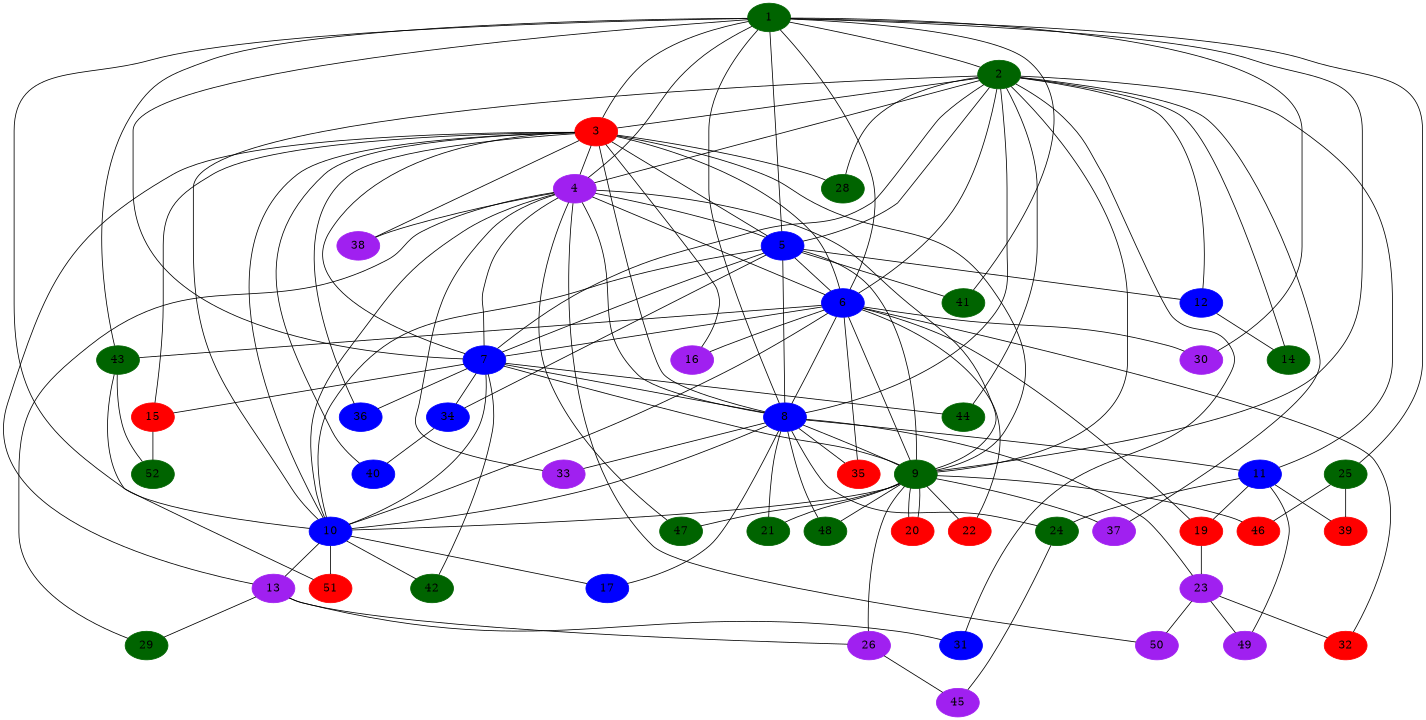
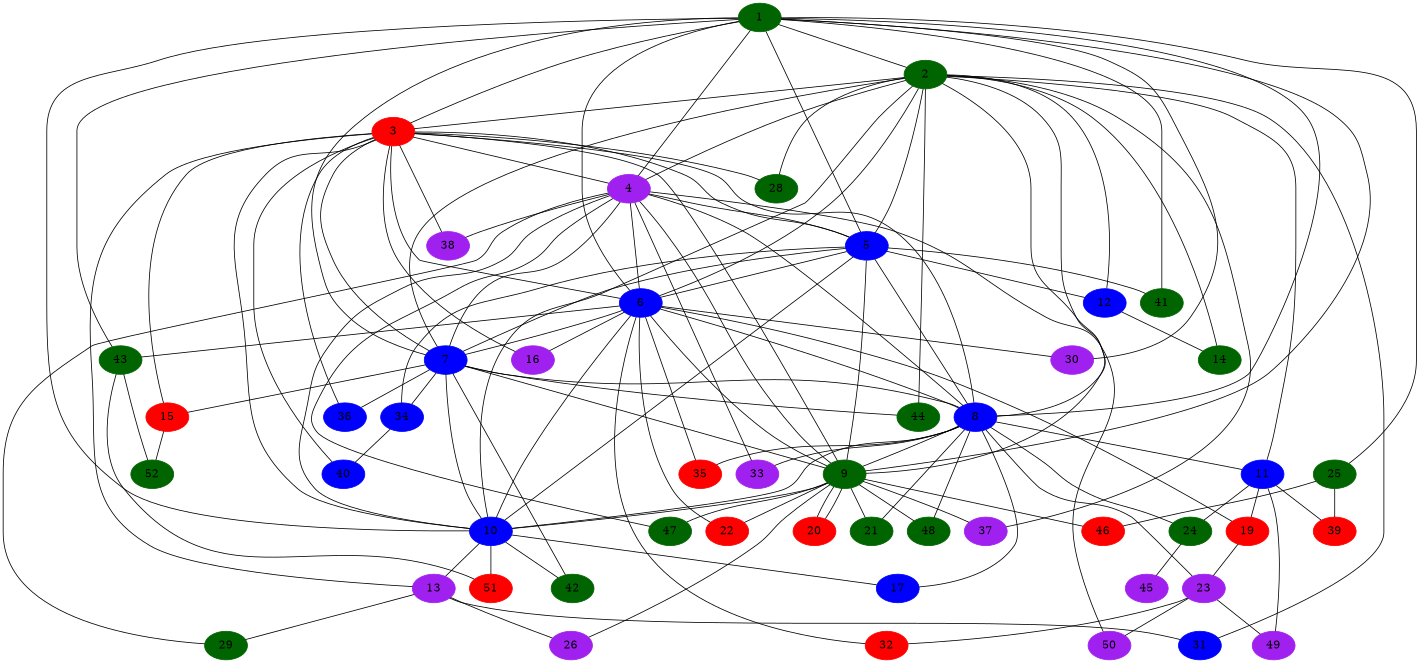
edge "26" -- "45": removed
